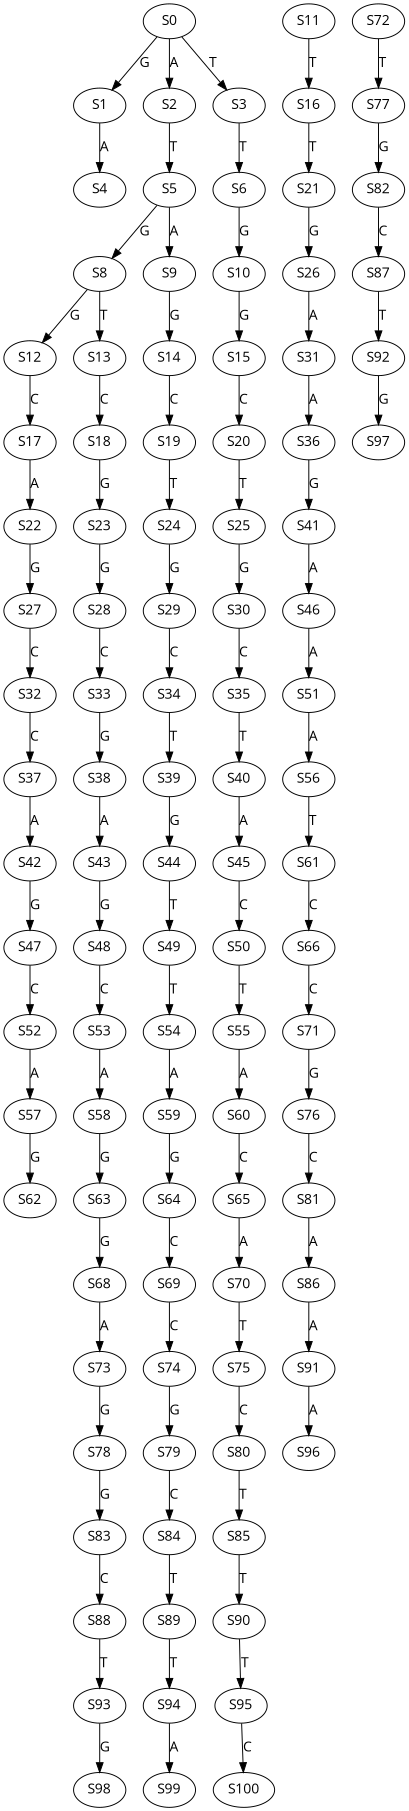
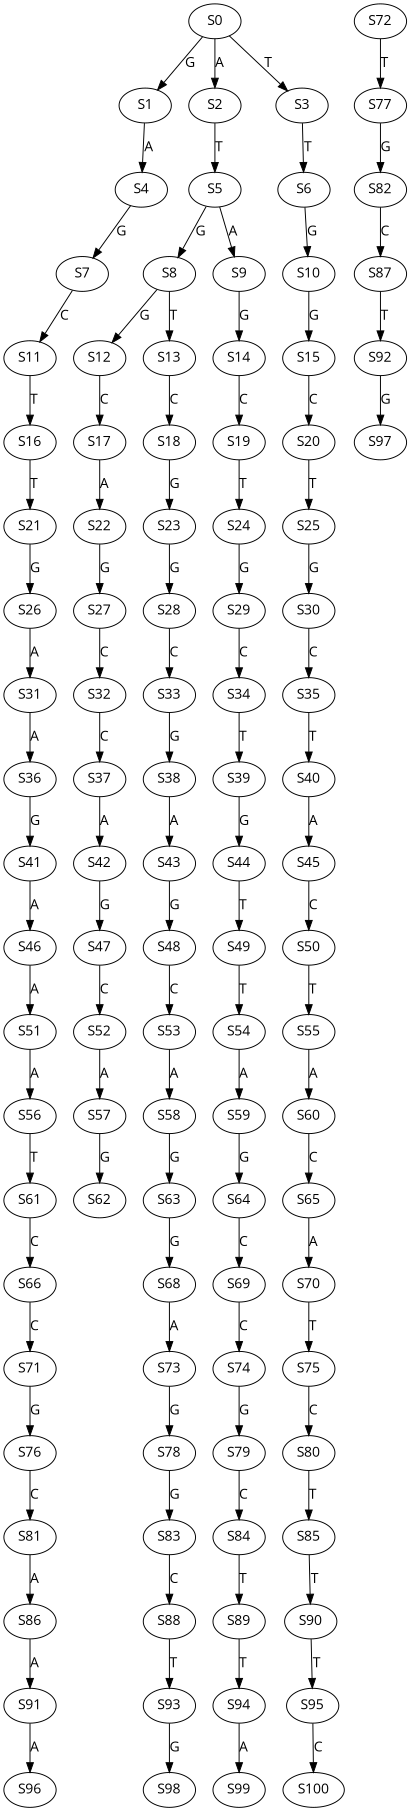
node "S7": added
